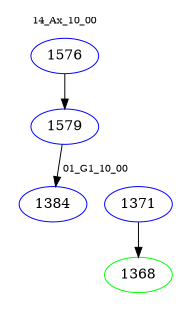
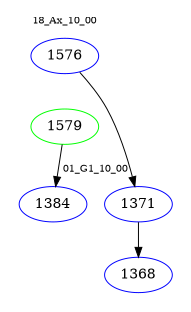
cluster "14_Ax_10_00": label "14_Ax_10_00" -> "18_Ax_10_00"
edge "1576" -> "1579": now "1576" -> "1371"
node "1579": color blue -> green
node "1368": color green -> blue
